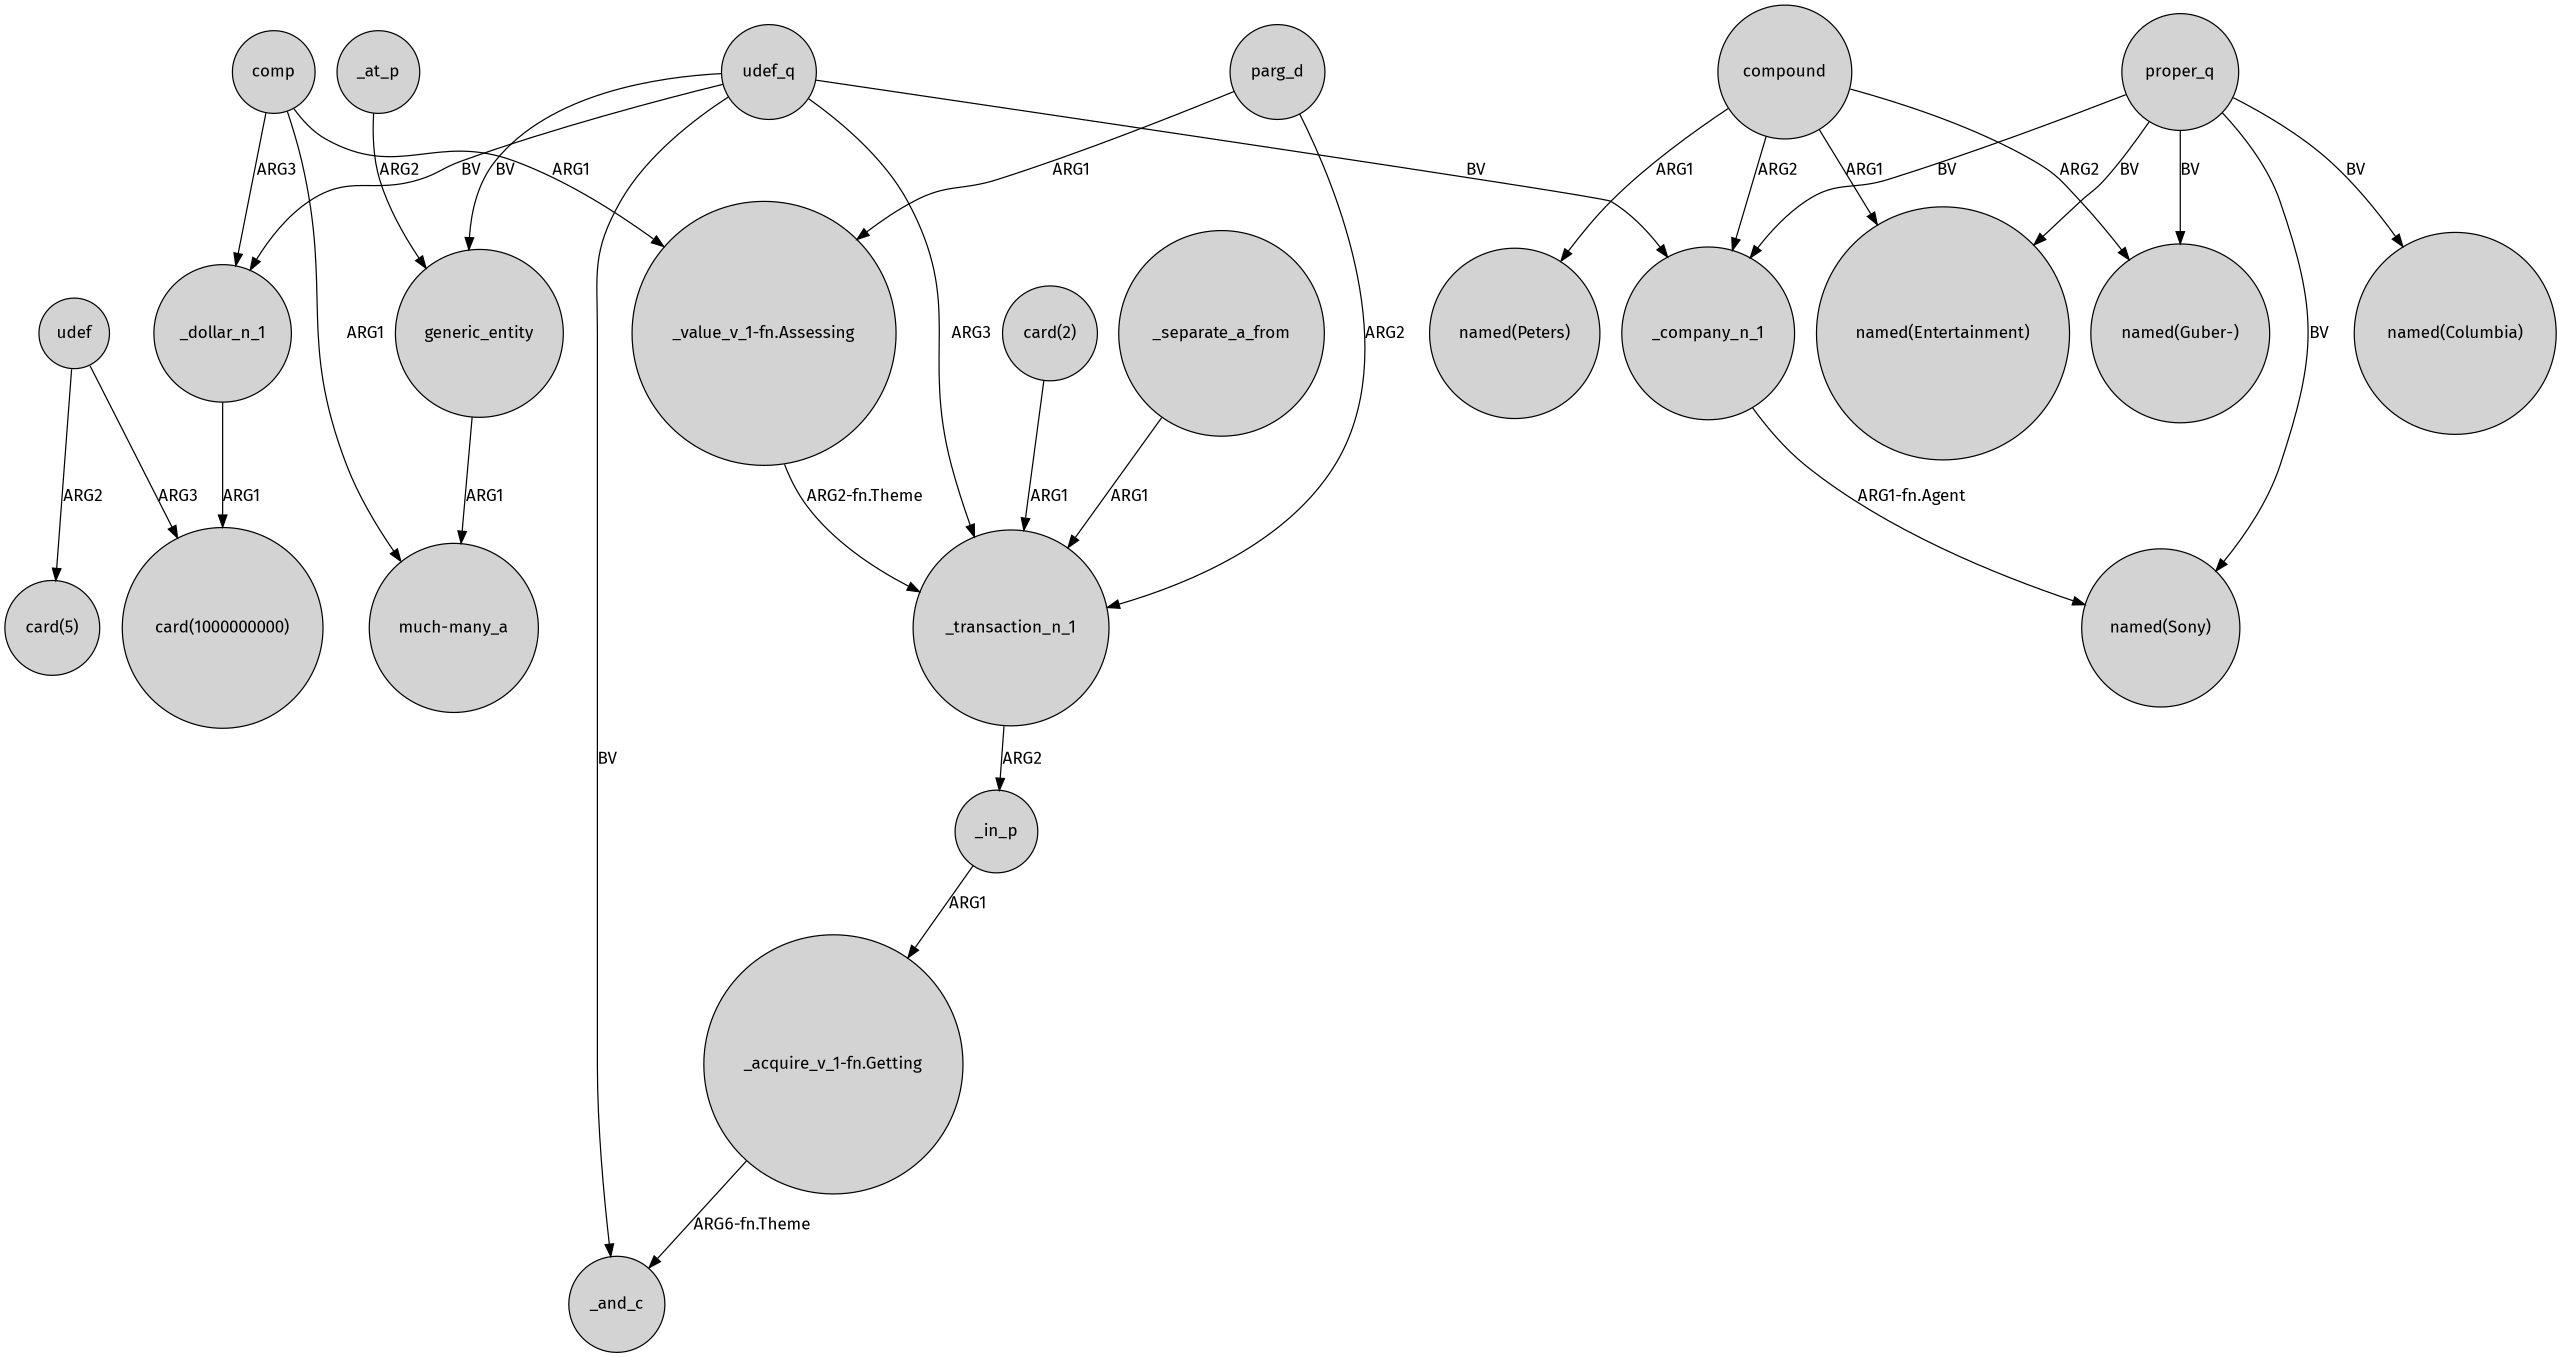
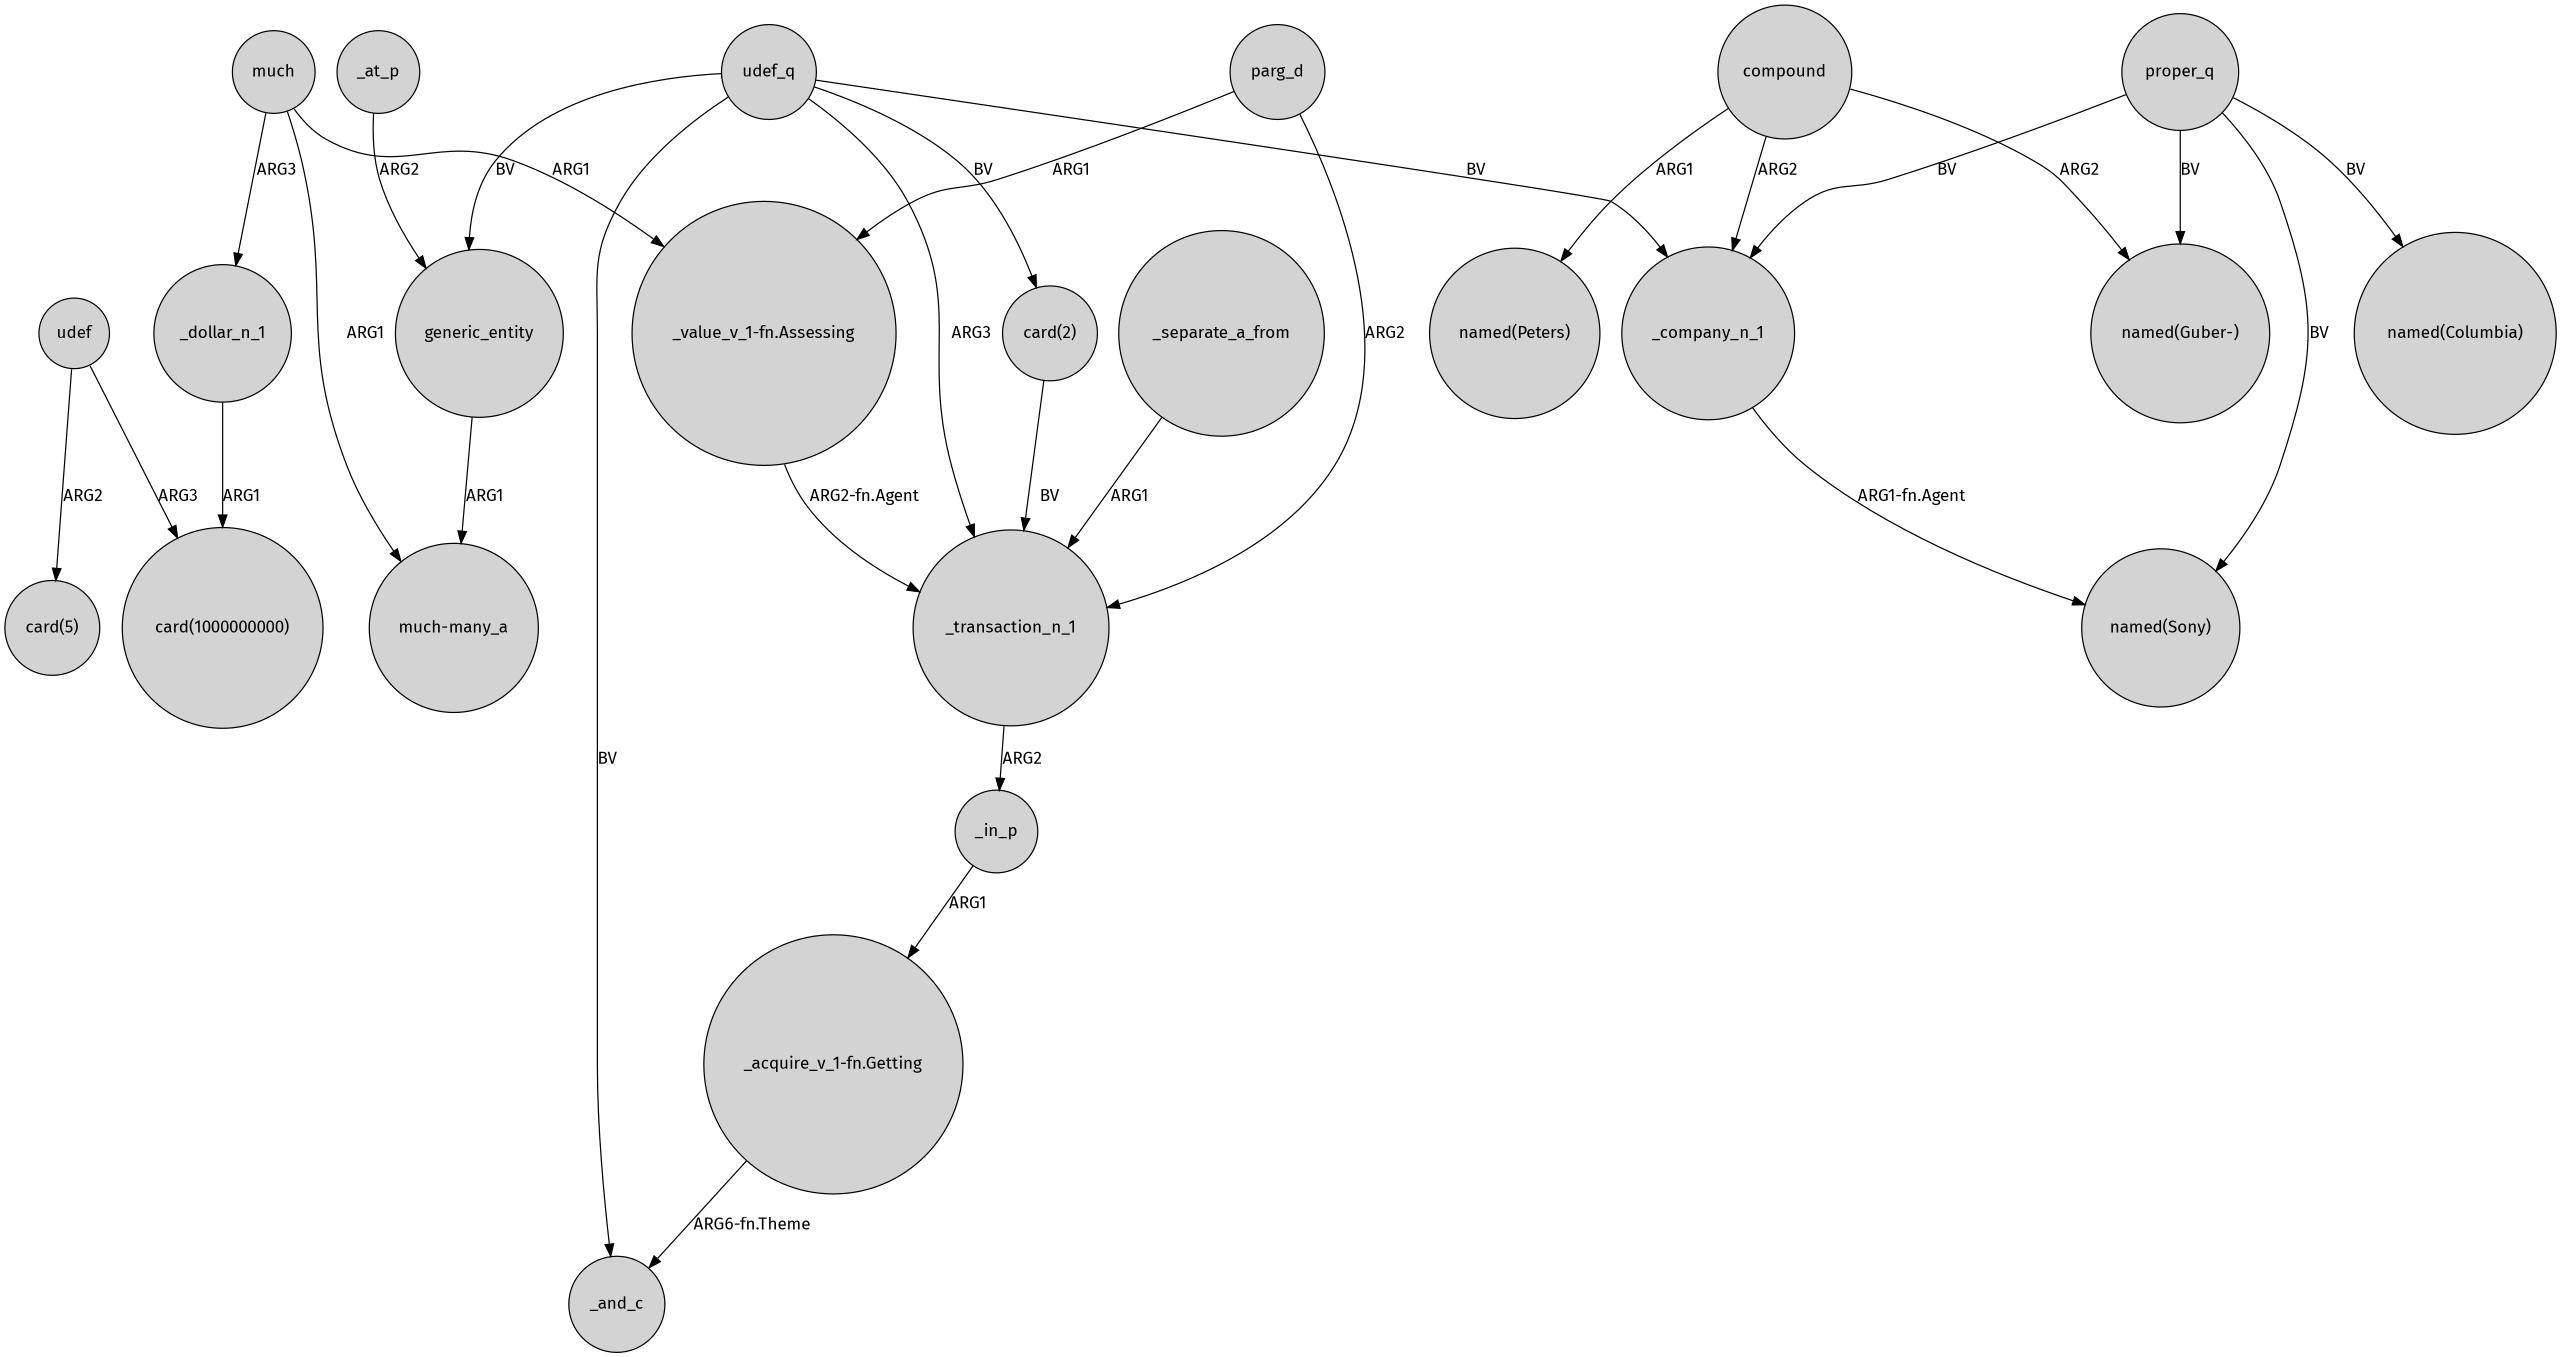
node "comp": label "comp" -> "much"
edge "udef_q" -> "_dollar_n_1": now "udef_q" -> "card(2)"
node "named(Entertainment)": removed
edge "_value_v_1-fn.Assessing" -> "_transaction_n_1": label "ARG2-fn.Theme" -> "ARG2-fn.Agent"
edge "card(2)" -> "_transaction_n_1": label "ARG1" -> "BV"
